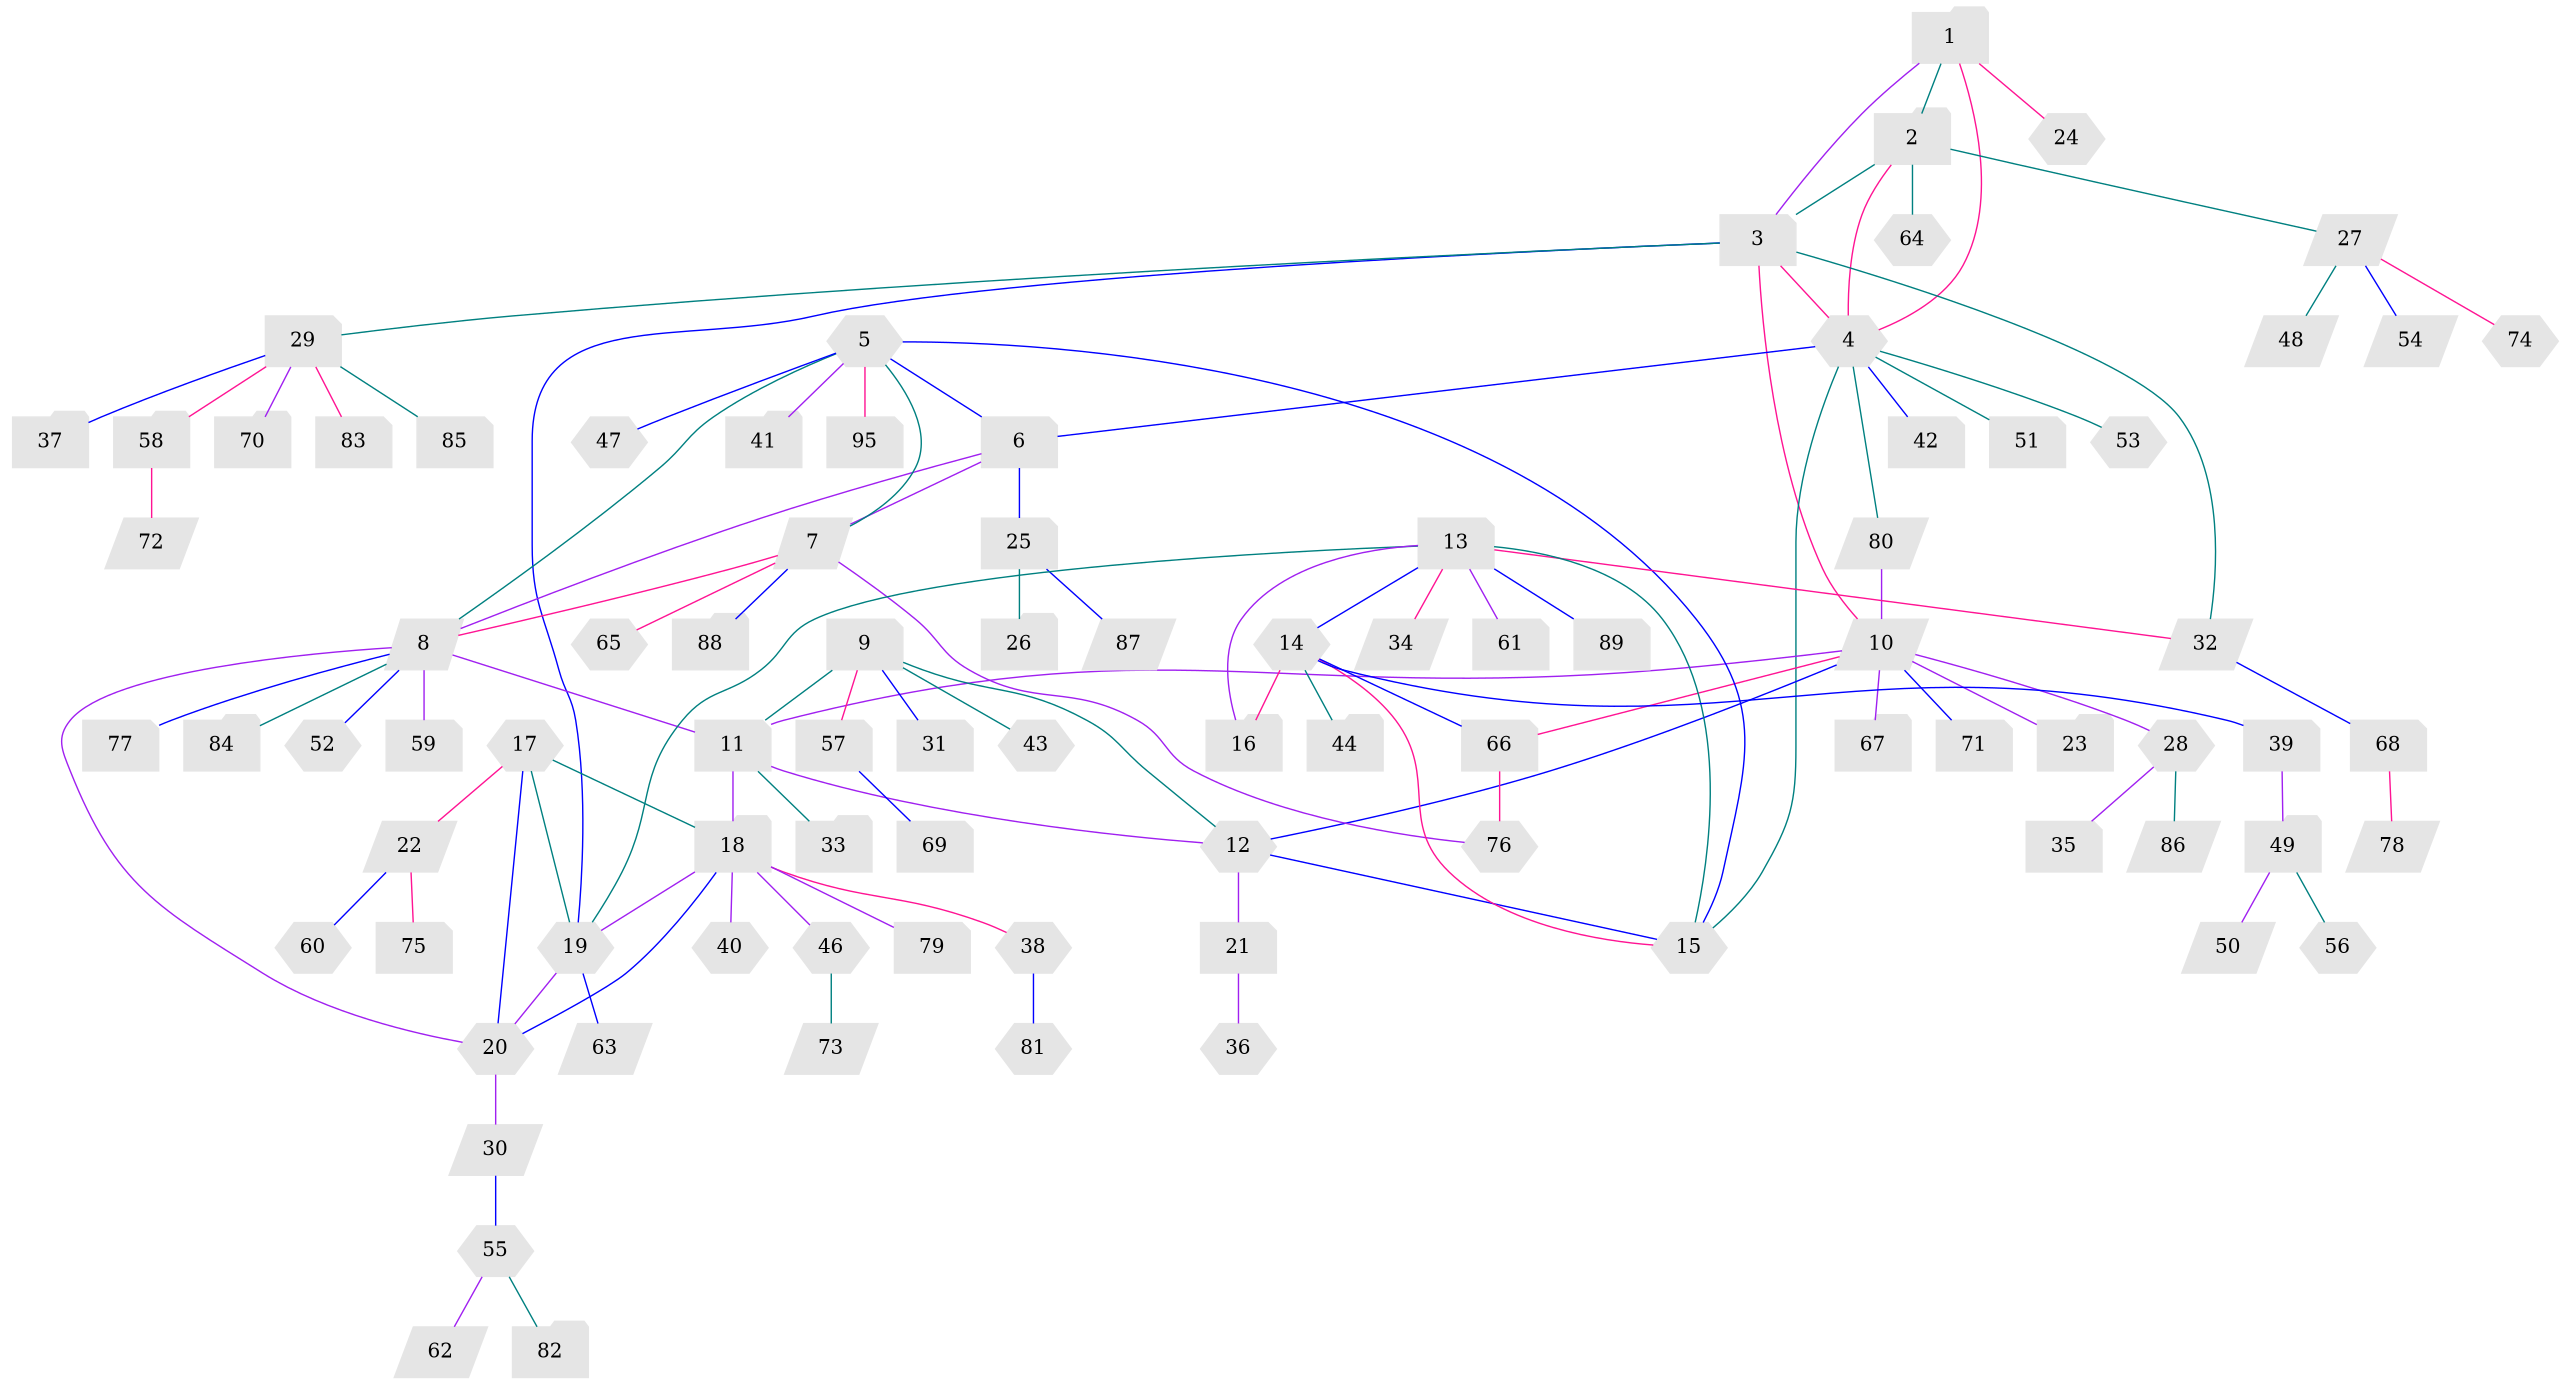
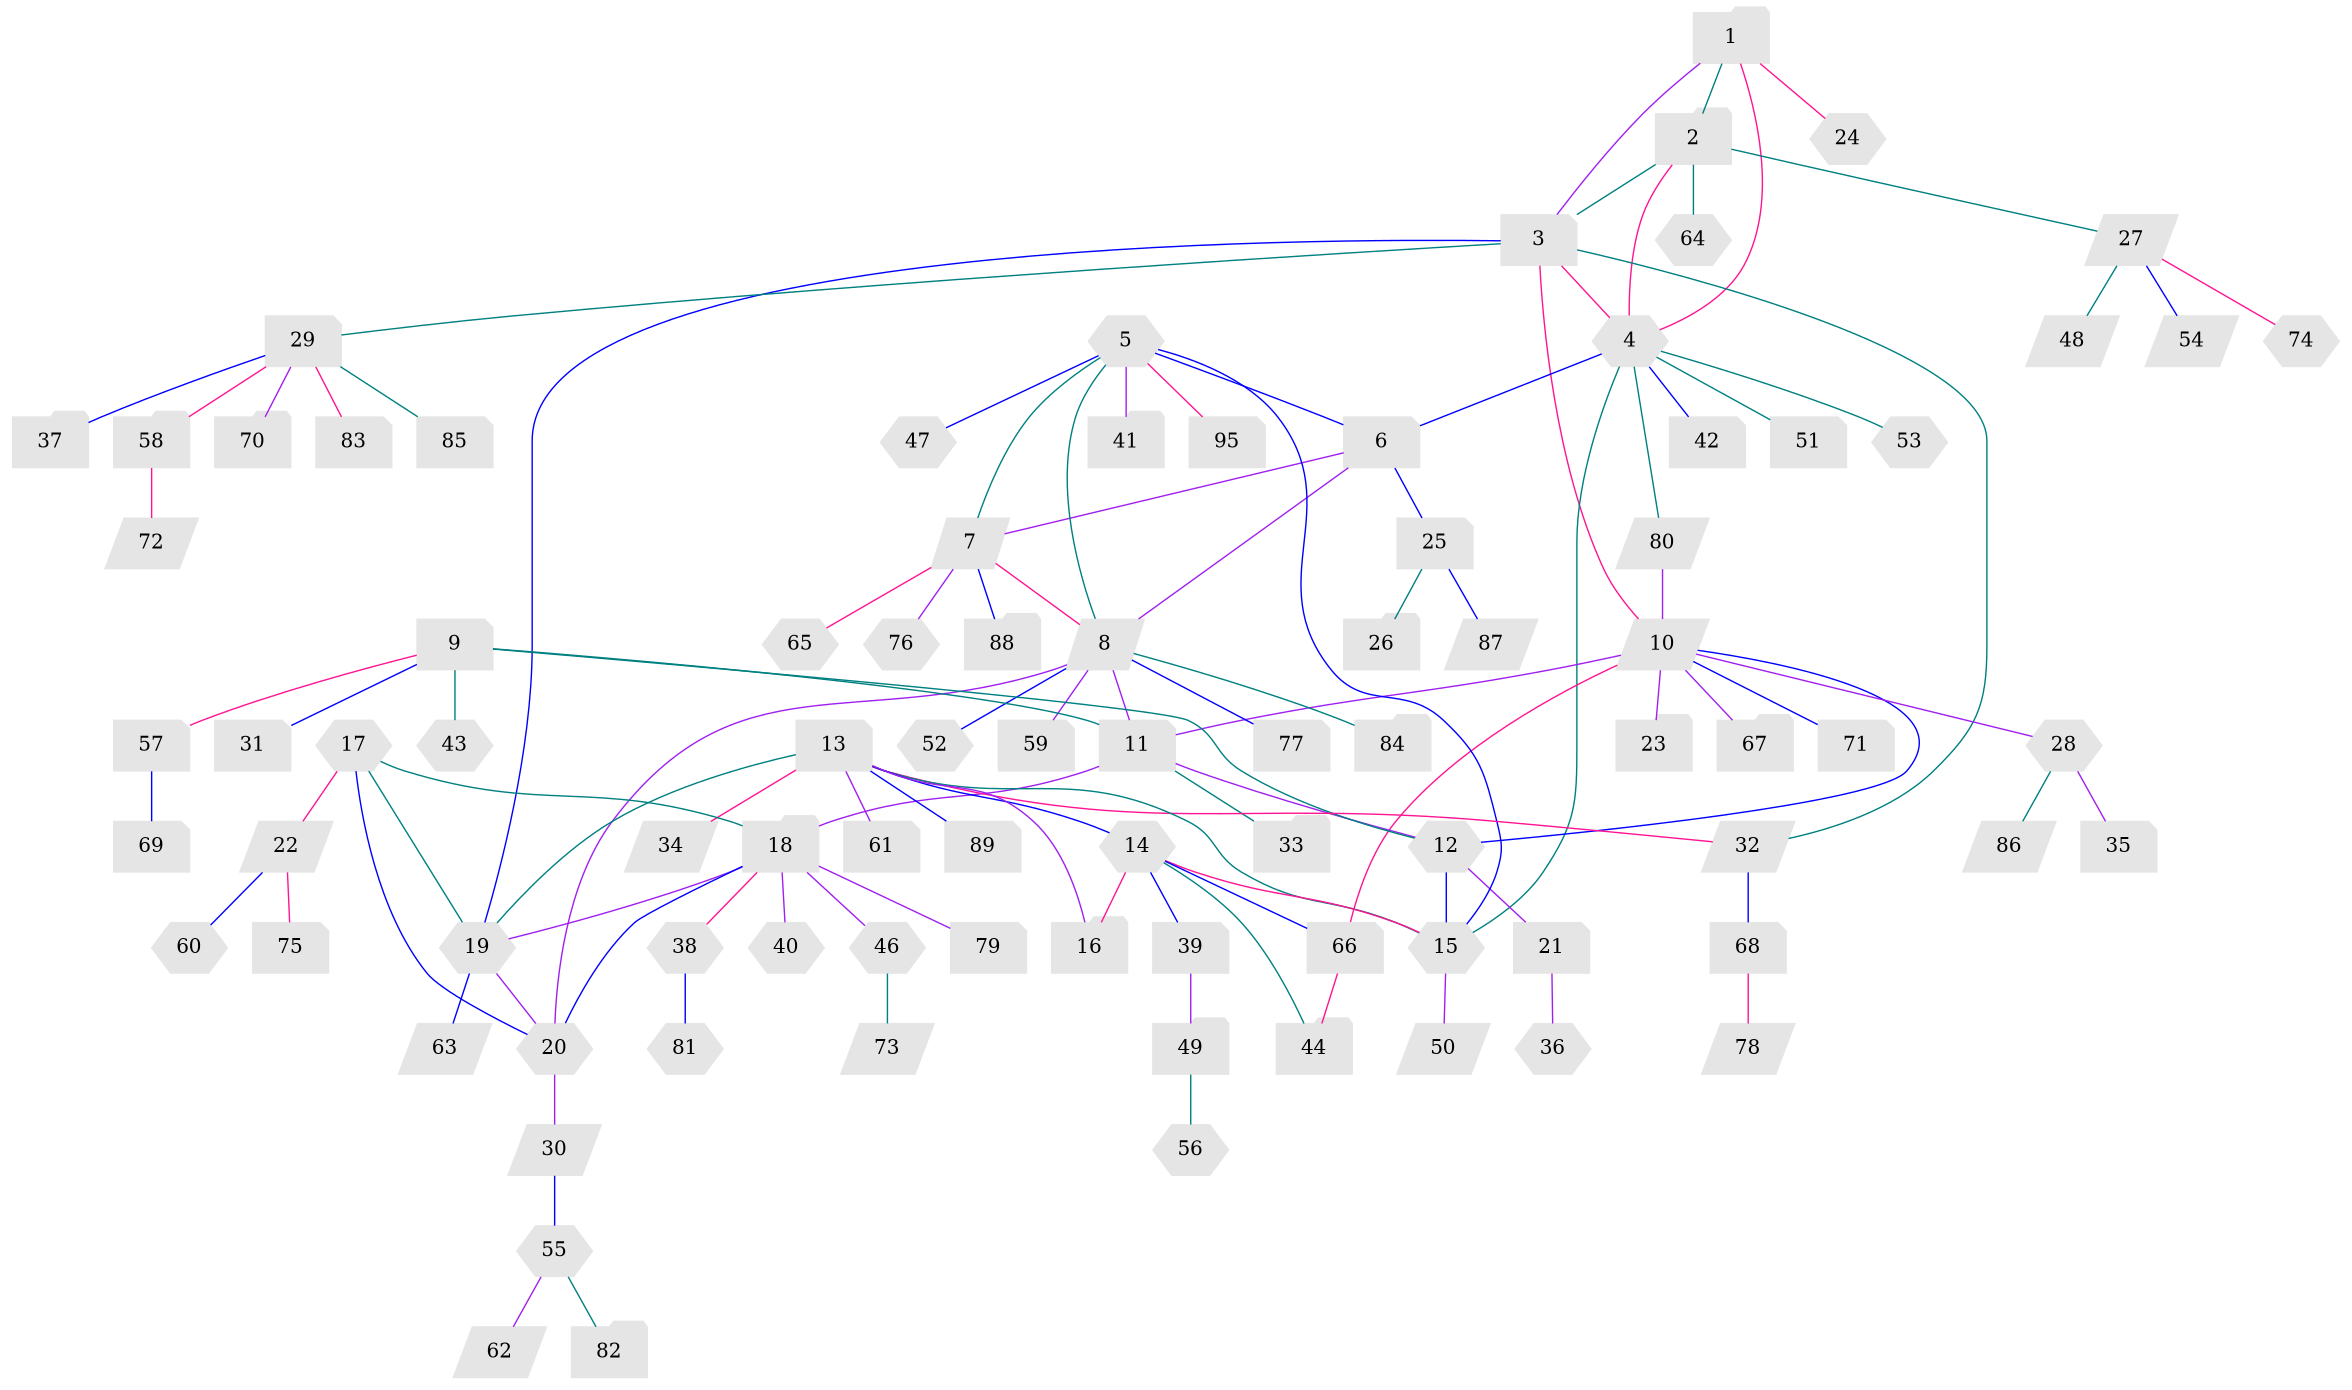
edge "66" -- "76": now "66" -- "44"
edge "49" -- "50": now "15" -- "50"
